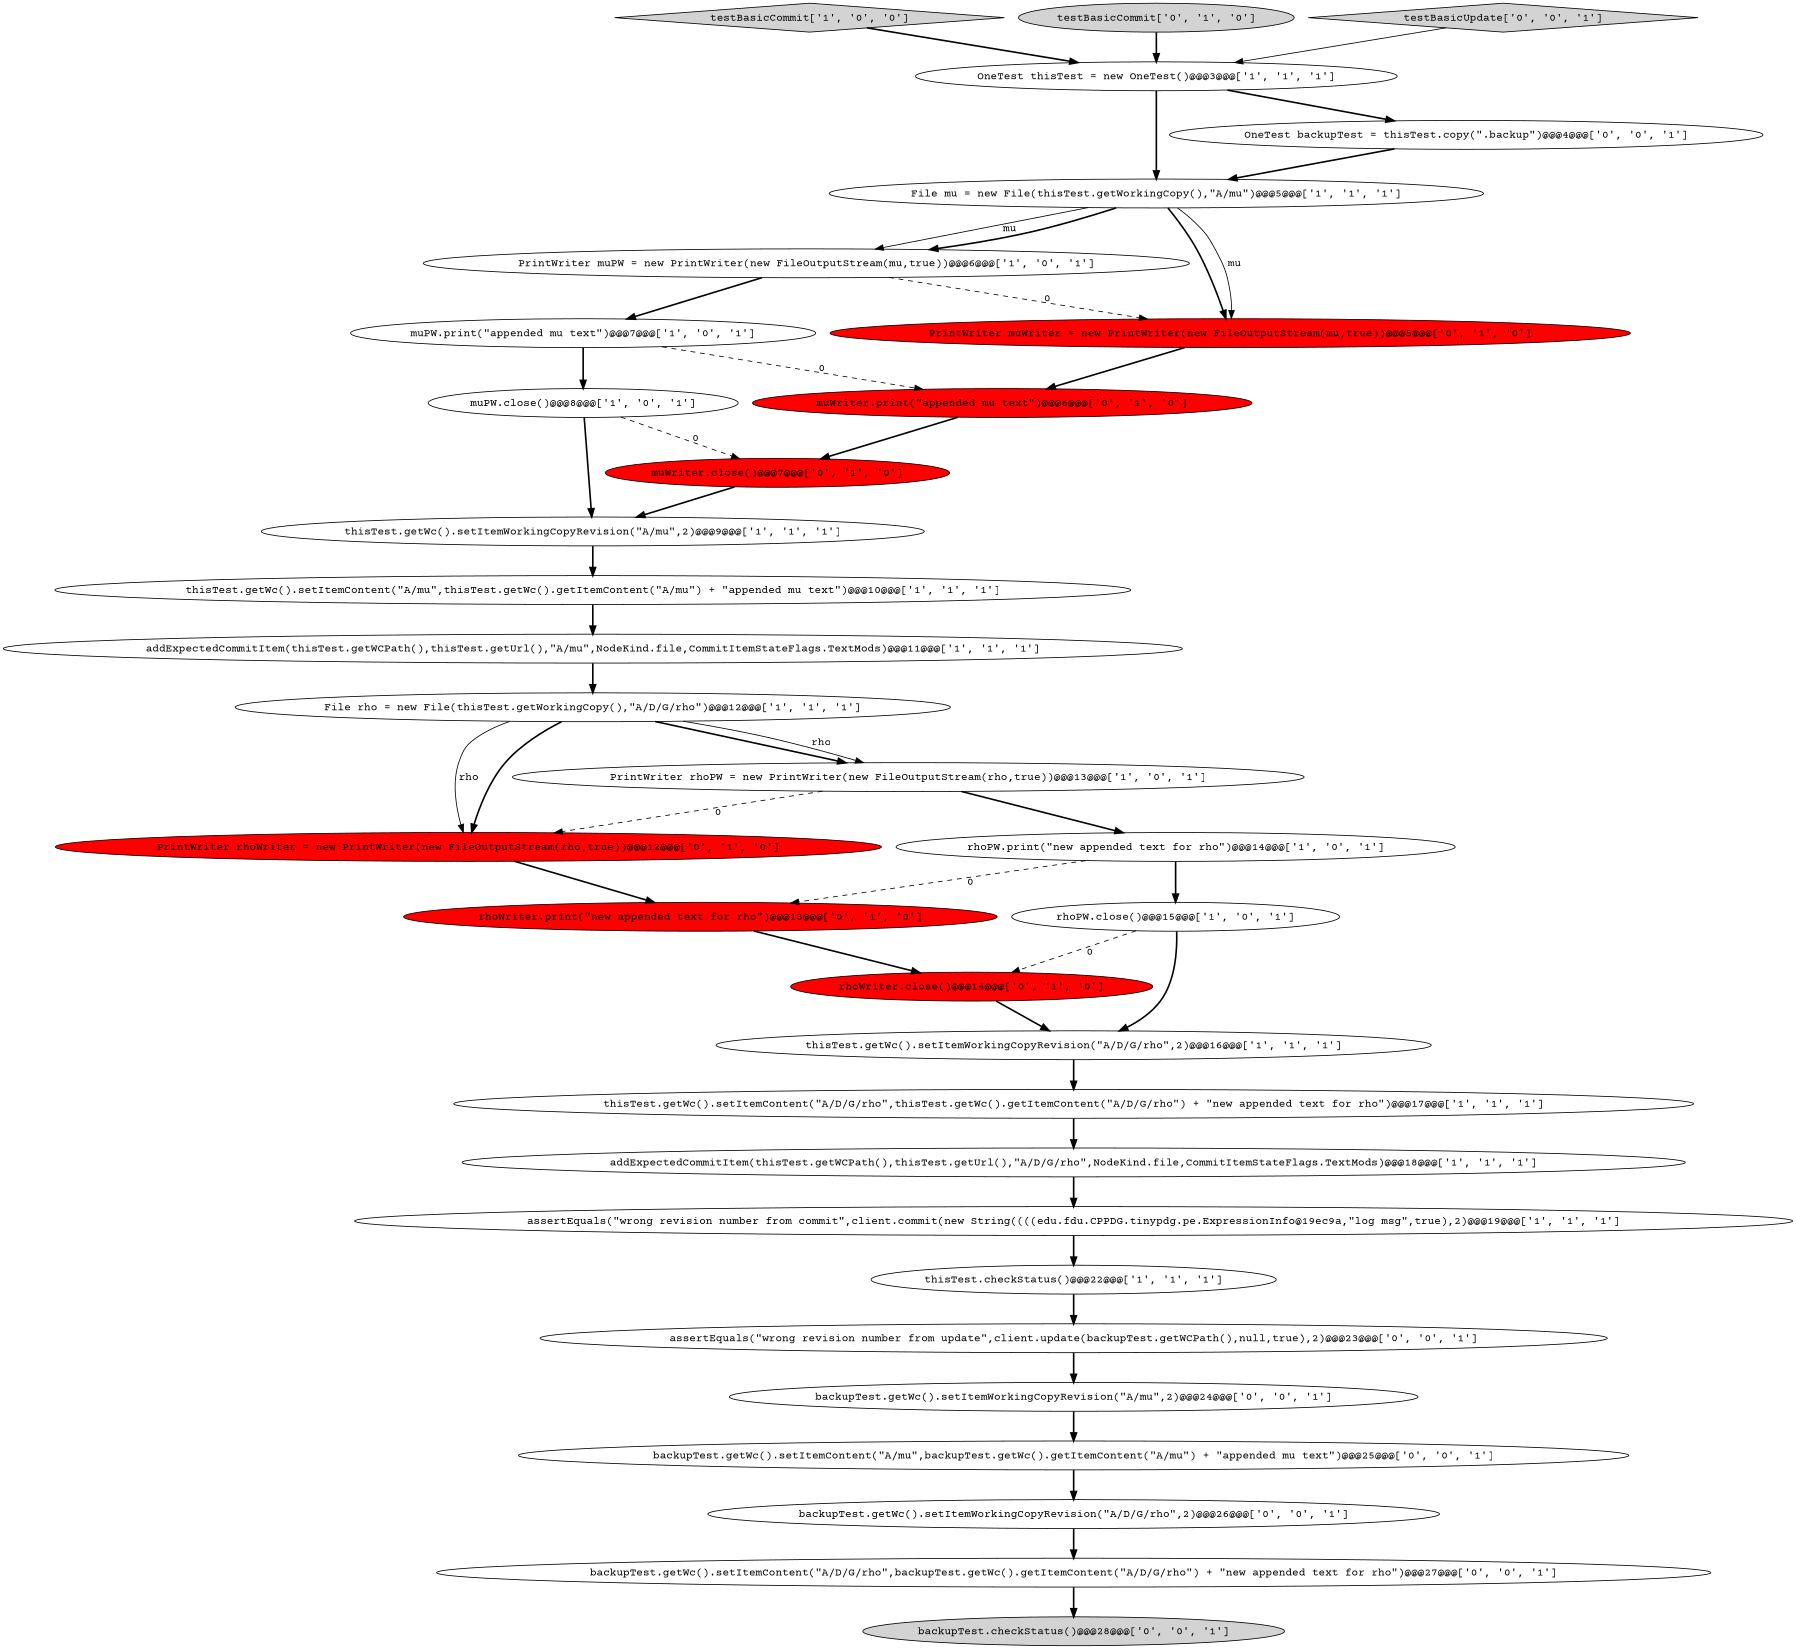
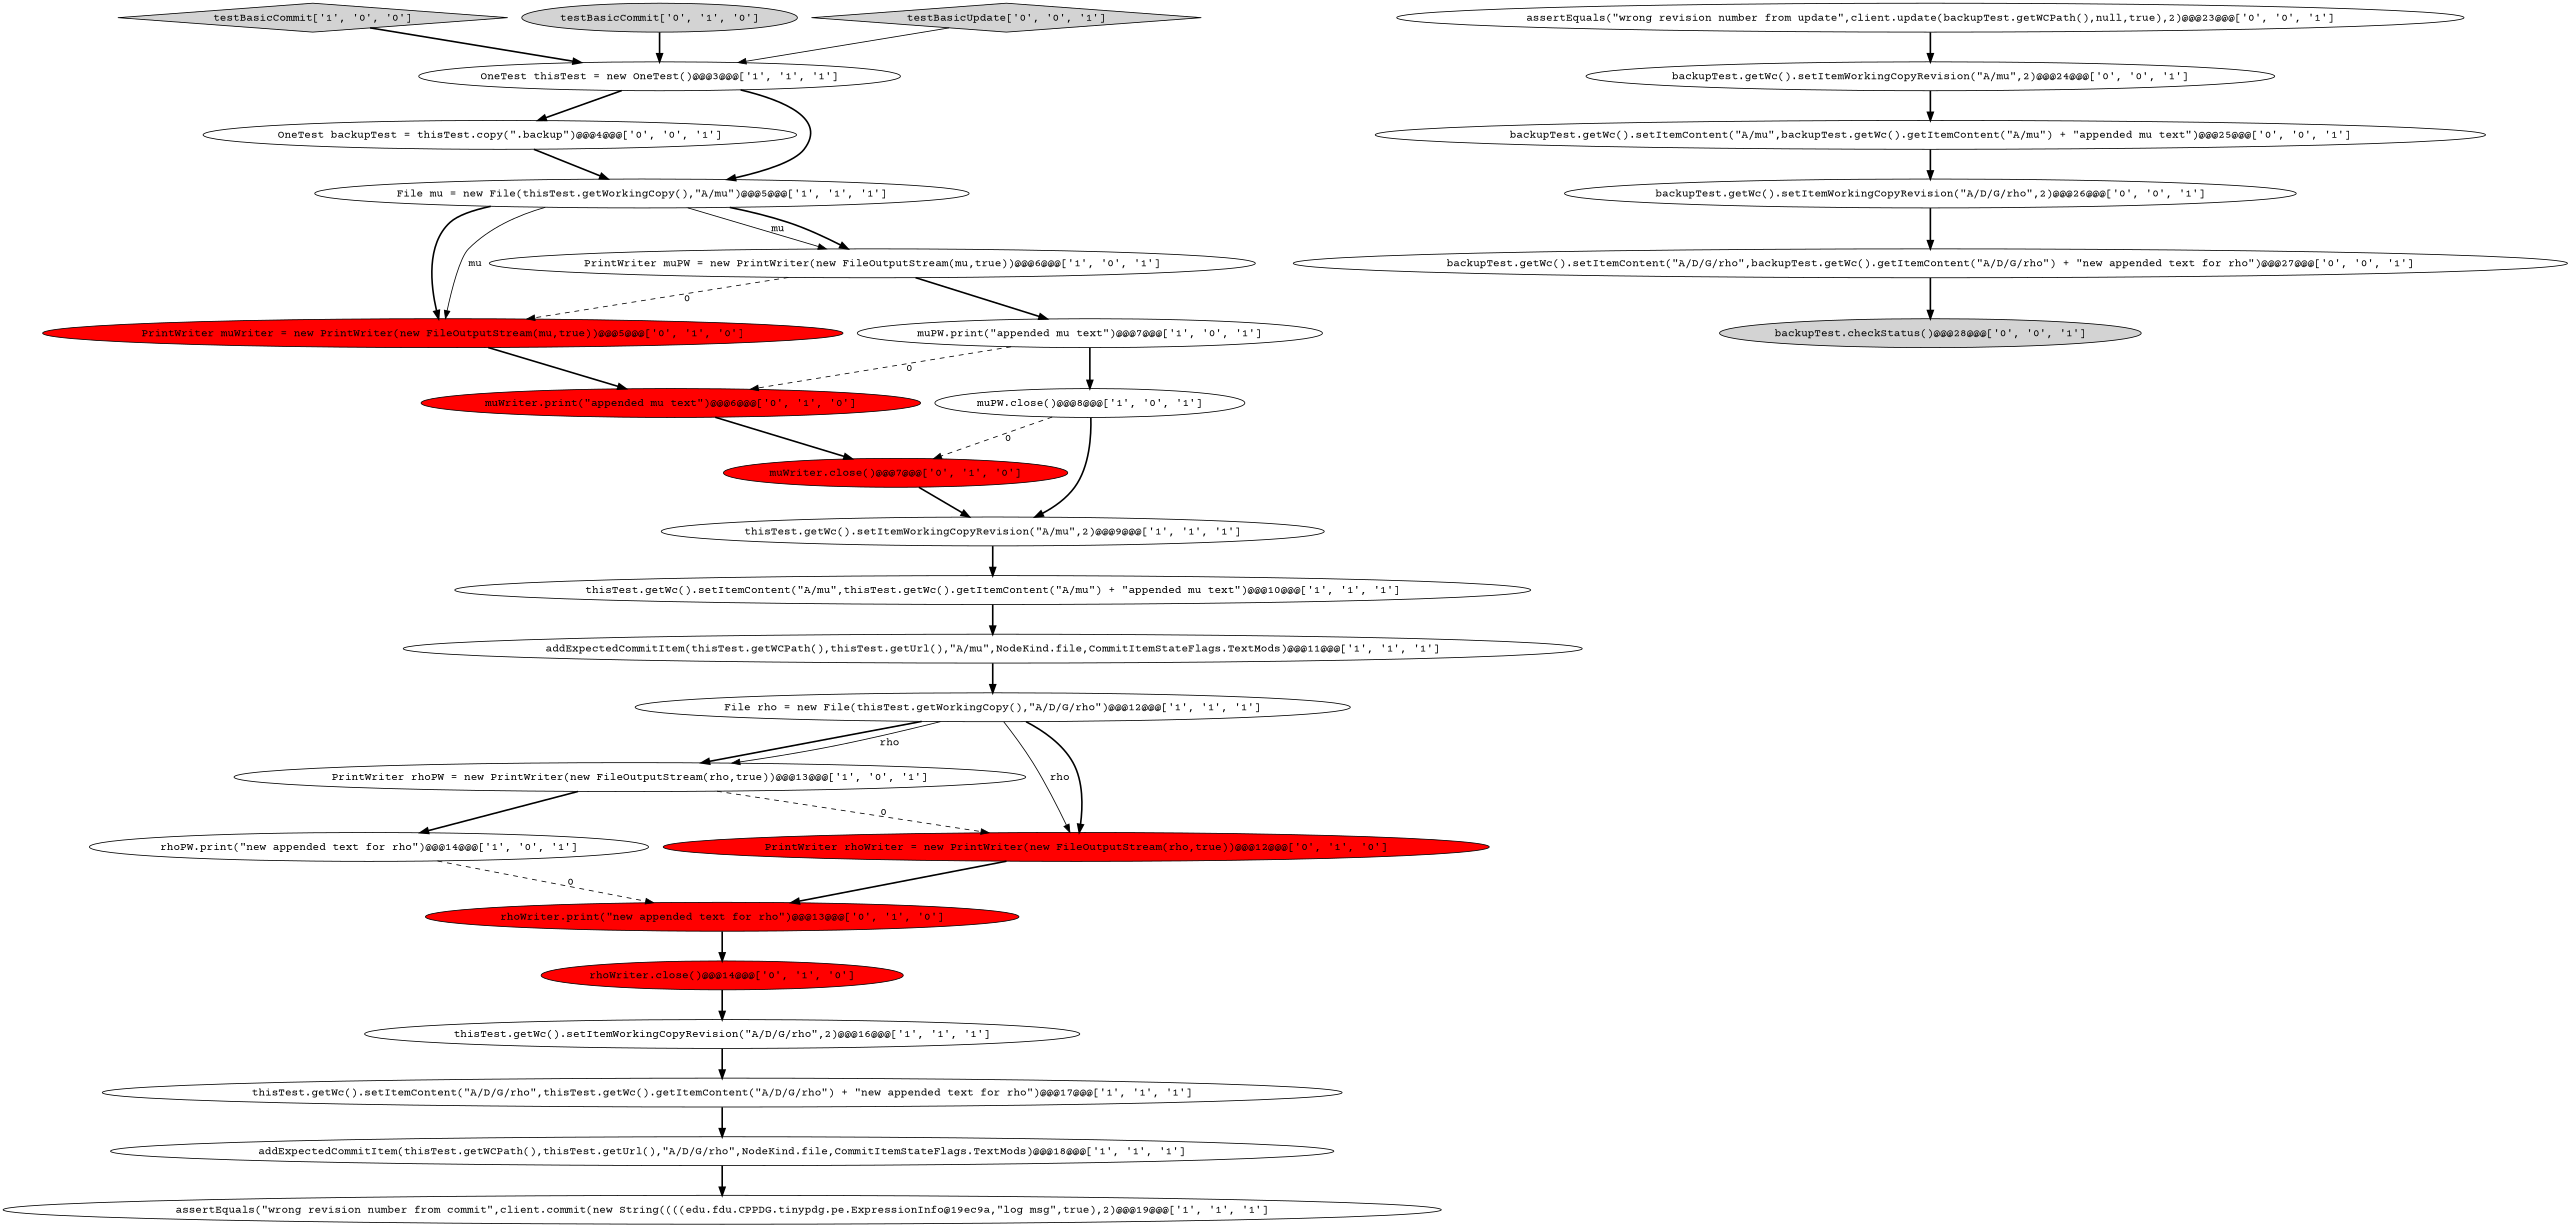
node "rhoPW.close()@@@15@@@['1', '0', '1']": removed
node "thisTest.checkStatus()@@@22@@@['1', '1', '1']": removed
